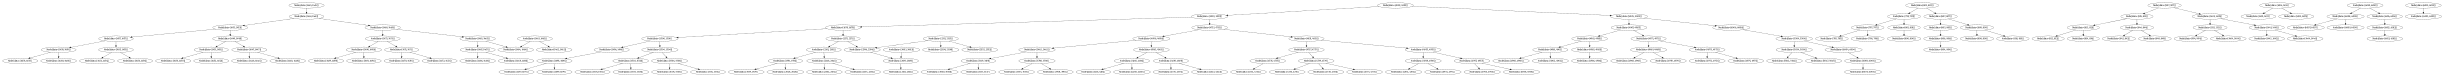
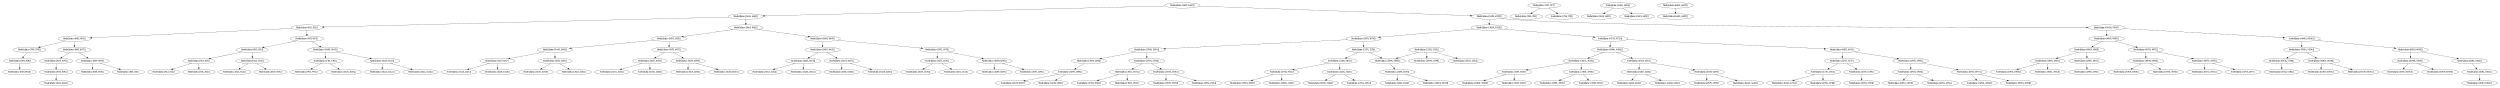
node "Node{data=[1492, 1492]}": added
edge "Node{data=[799, 799]}" -> "Node{data=[797, 797]}": removed
node "Node{data=[811, 811]}": added
edge "Node{data=[1465, 1465]}" -> "Node{data=[1464, 1464]}": now "Node{data=[1465, 1465]}" -> "Node{data=[1463, 1463]}"
edge "Node{data=[6006, 6006]}" -> "Node{data=[6010, 6010]}": added
edge "Node{data=[3003, 3003]}" -> "Node{data=[2619, 2619]}": reversed
node "Node{data=[5047, 5047]}": removed
edge "Node{data=[4739, 4739]}" -> "Node{data=[4736, 4736]}": now "Node{data=[4735, 4735]}" -> "Node{data=[4736, 4736]}"
edge "Node{data=[6003, 6003]}" -> "Node{data=[6005, 6005]}": now "Node{data=[6004, 6004]}" -> "Node{data=[6005, 6005]}"
node "Node{data=[4775, 4775]}": removed
